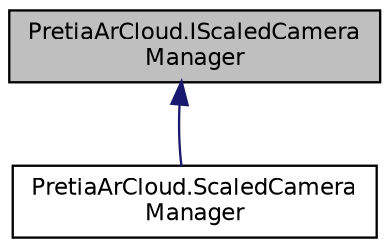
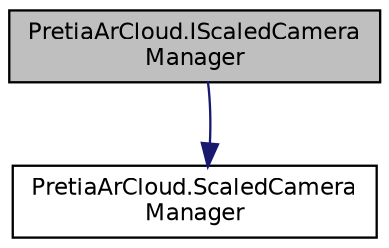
edge "PretiaArCloud.ScaledCamera Manager" -> "PretiaArCloud.IScaledCamera Manager": reversed
